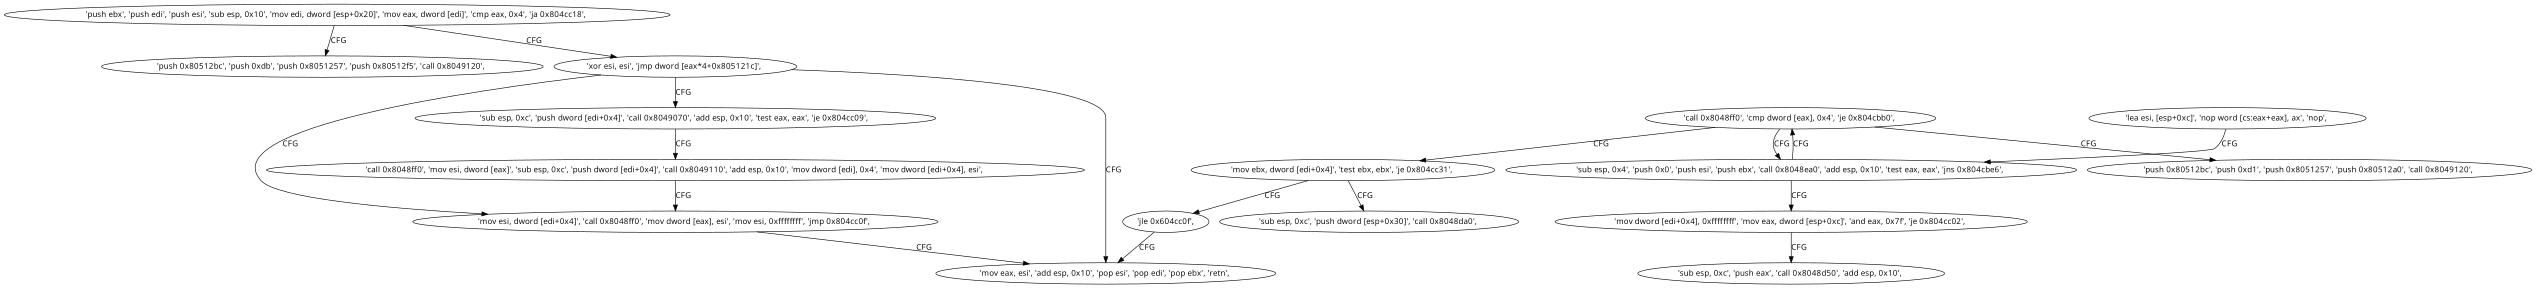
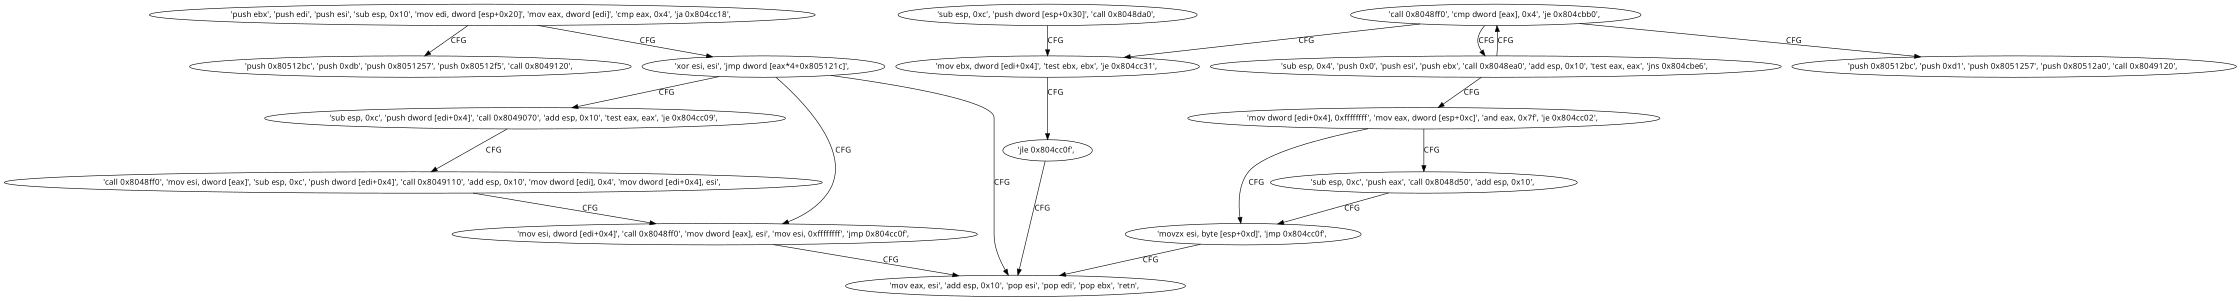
node "'lea esi, [esp+0xc]', 'nop word [cs:eax+eax], ax', 'nop',": removed
edge "'mov ebx, dword [edi+0x4]', 'test ebx, ebx', 'je 0x804cc31'," -> "'sub esp, 0xc', 'push dword [esp+0x30]', 'call 0x8048da0',": reversed
node "'jle 0x604cc0f',": label "'jle 0x604cc0f'," -> "'jle 0x804cc0f',"
node "'movzx esi, byte [esp+0xd]', 'jmp 0x804cc0f',": added
